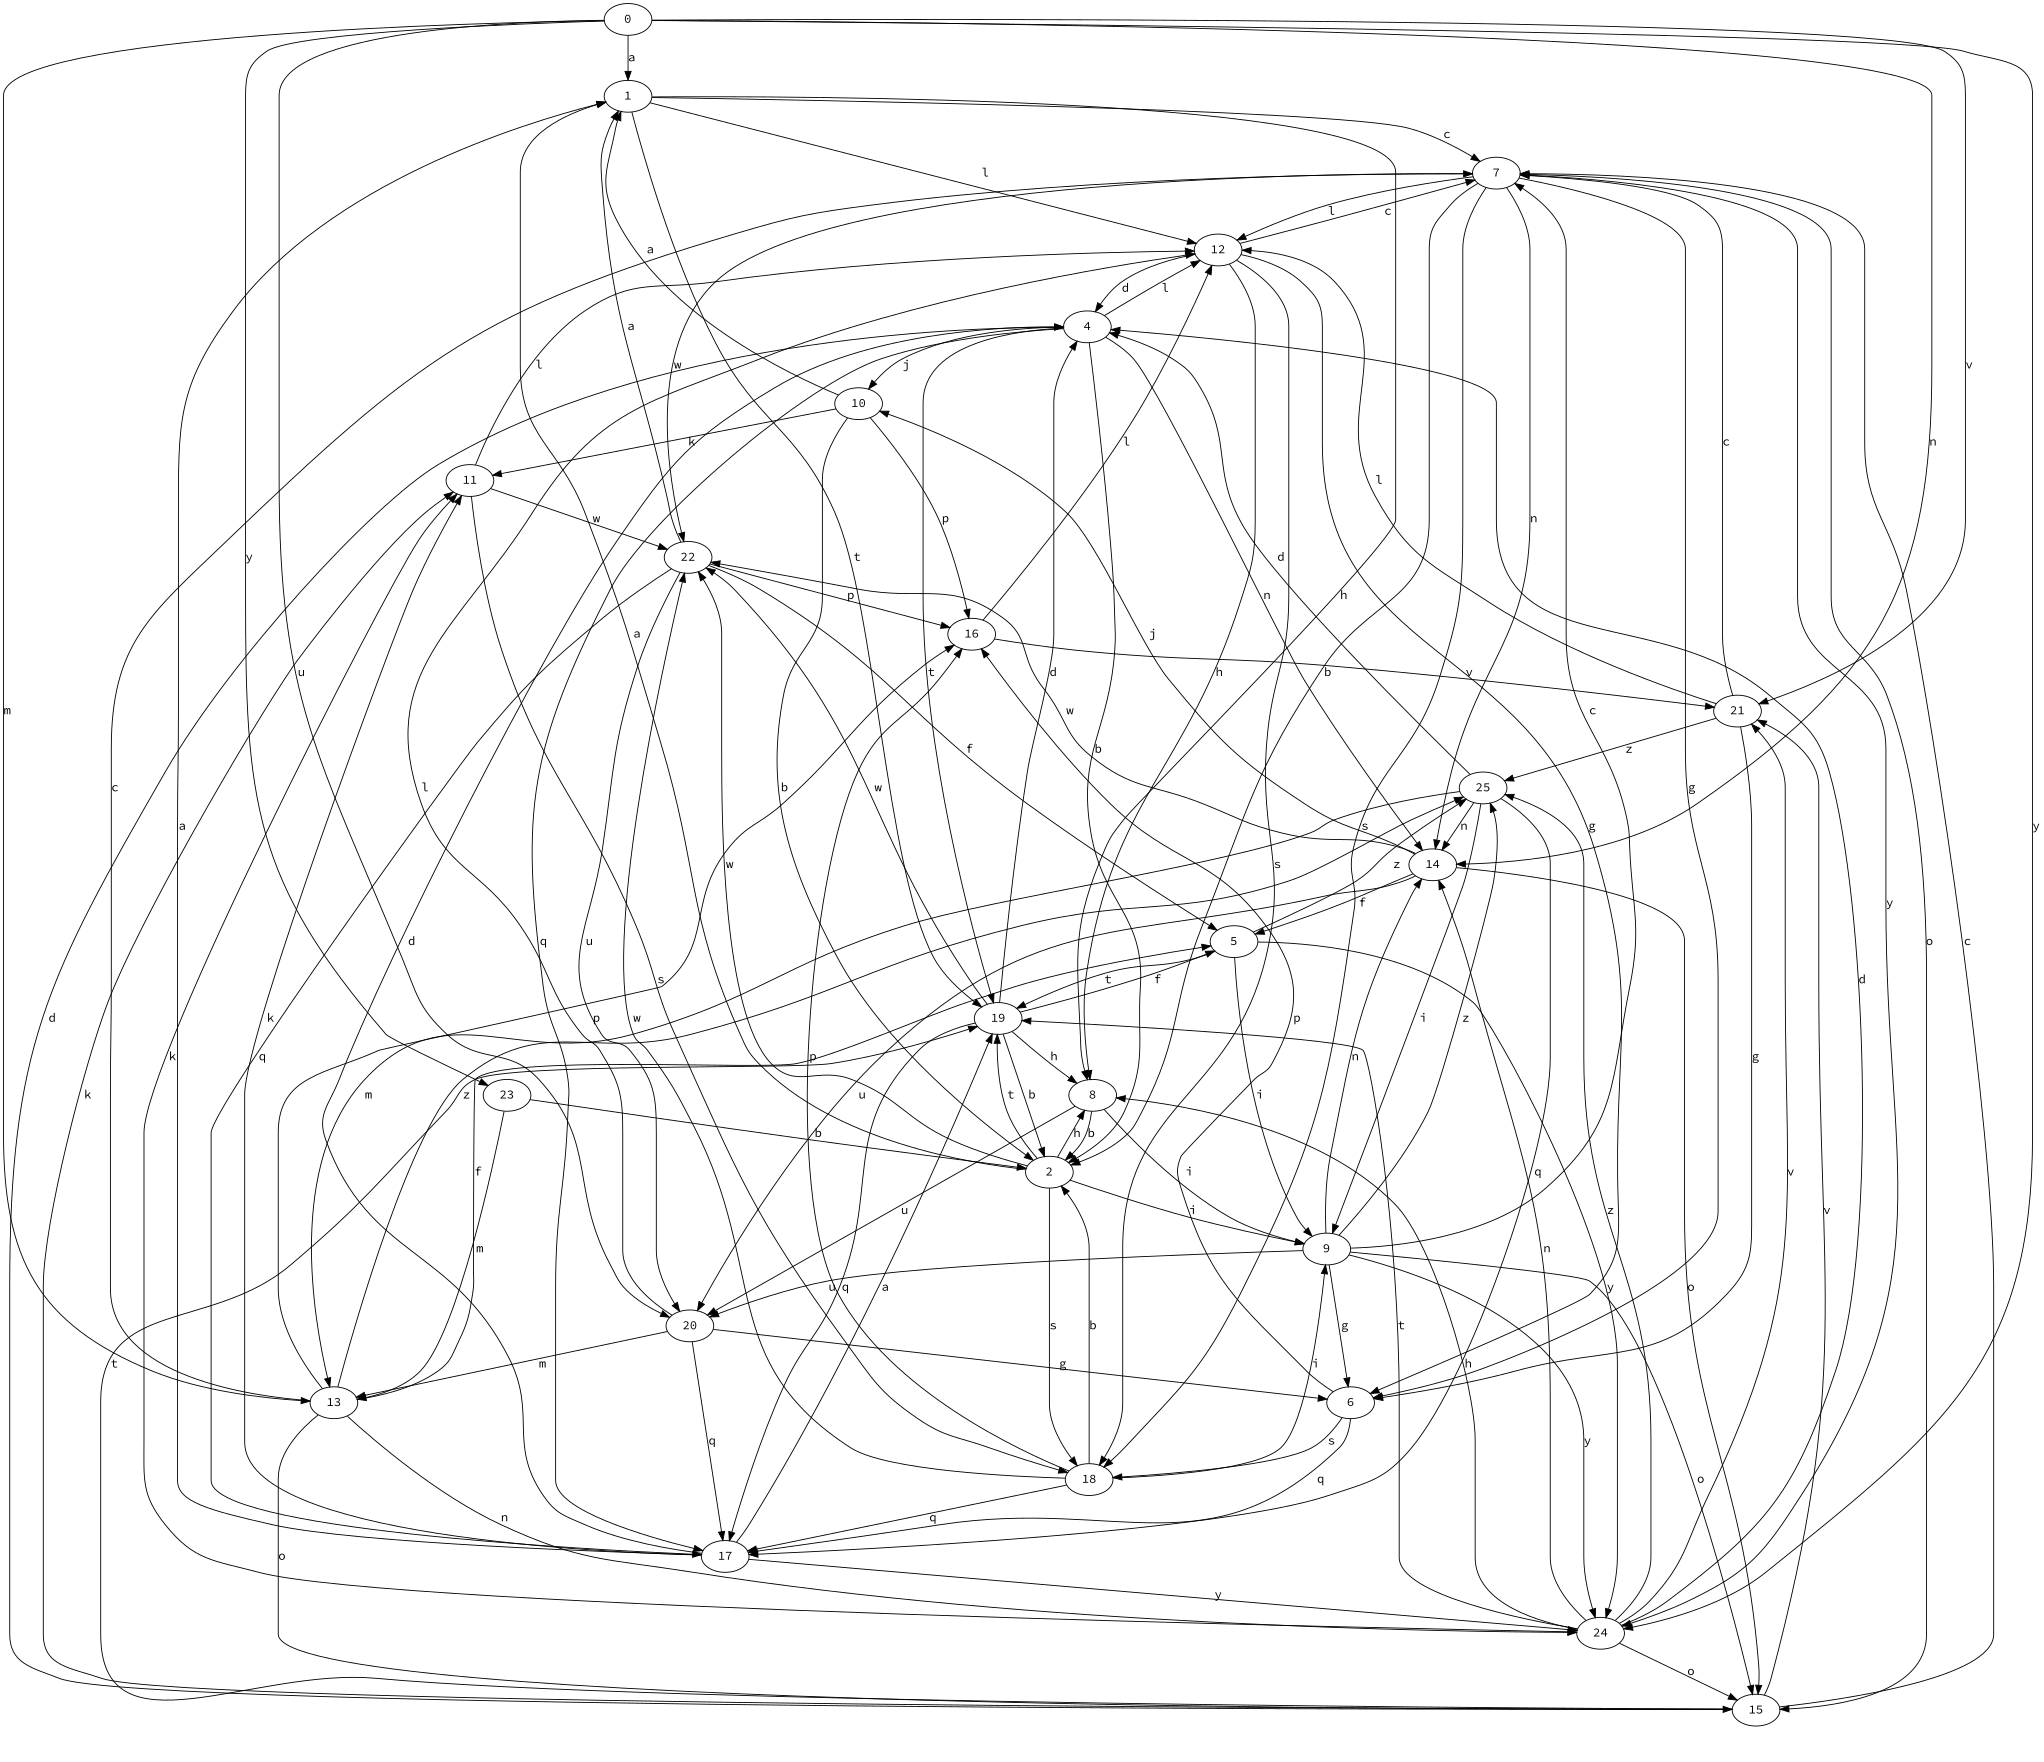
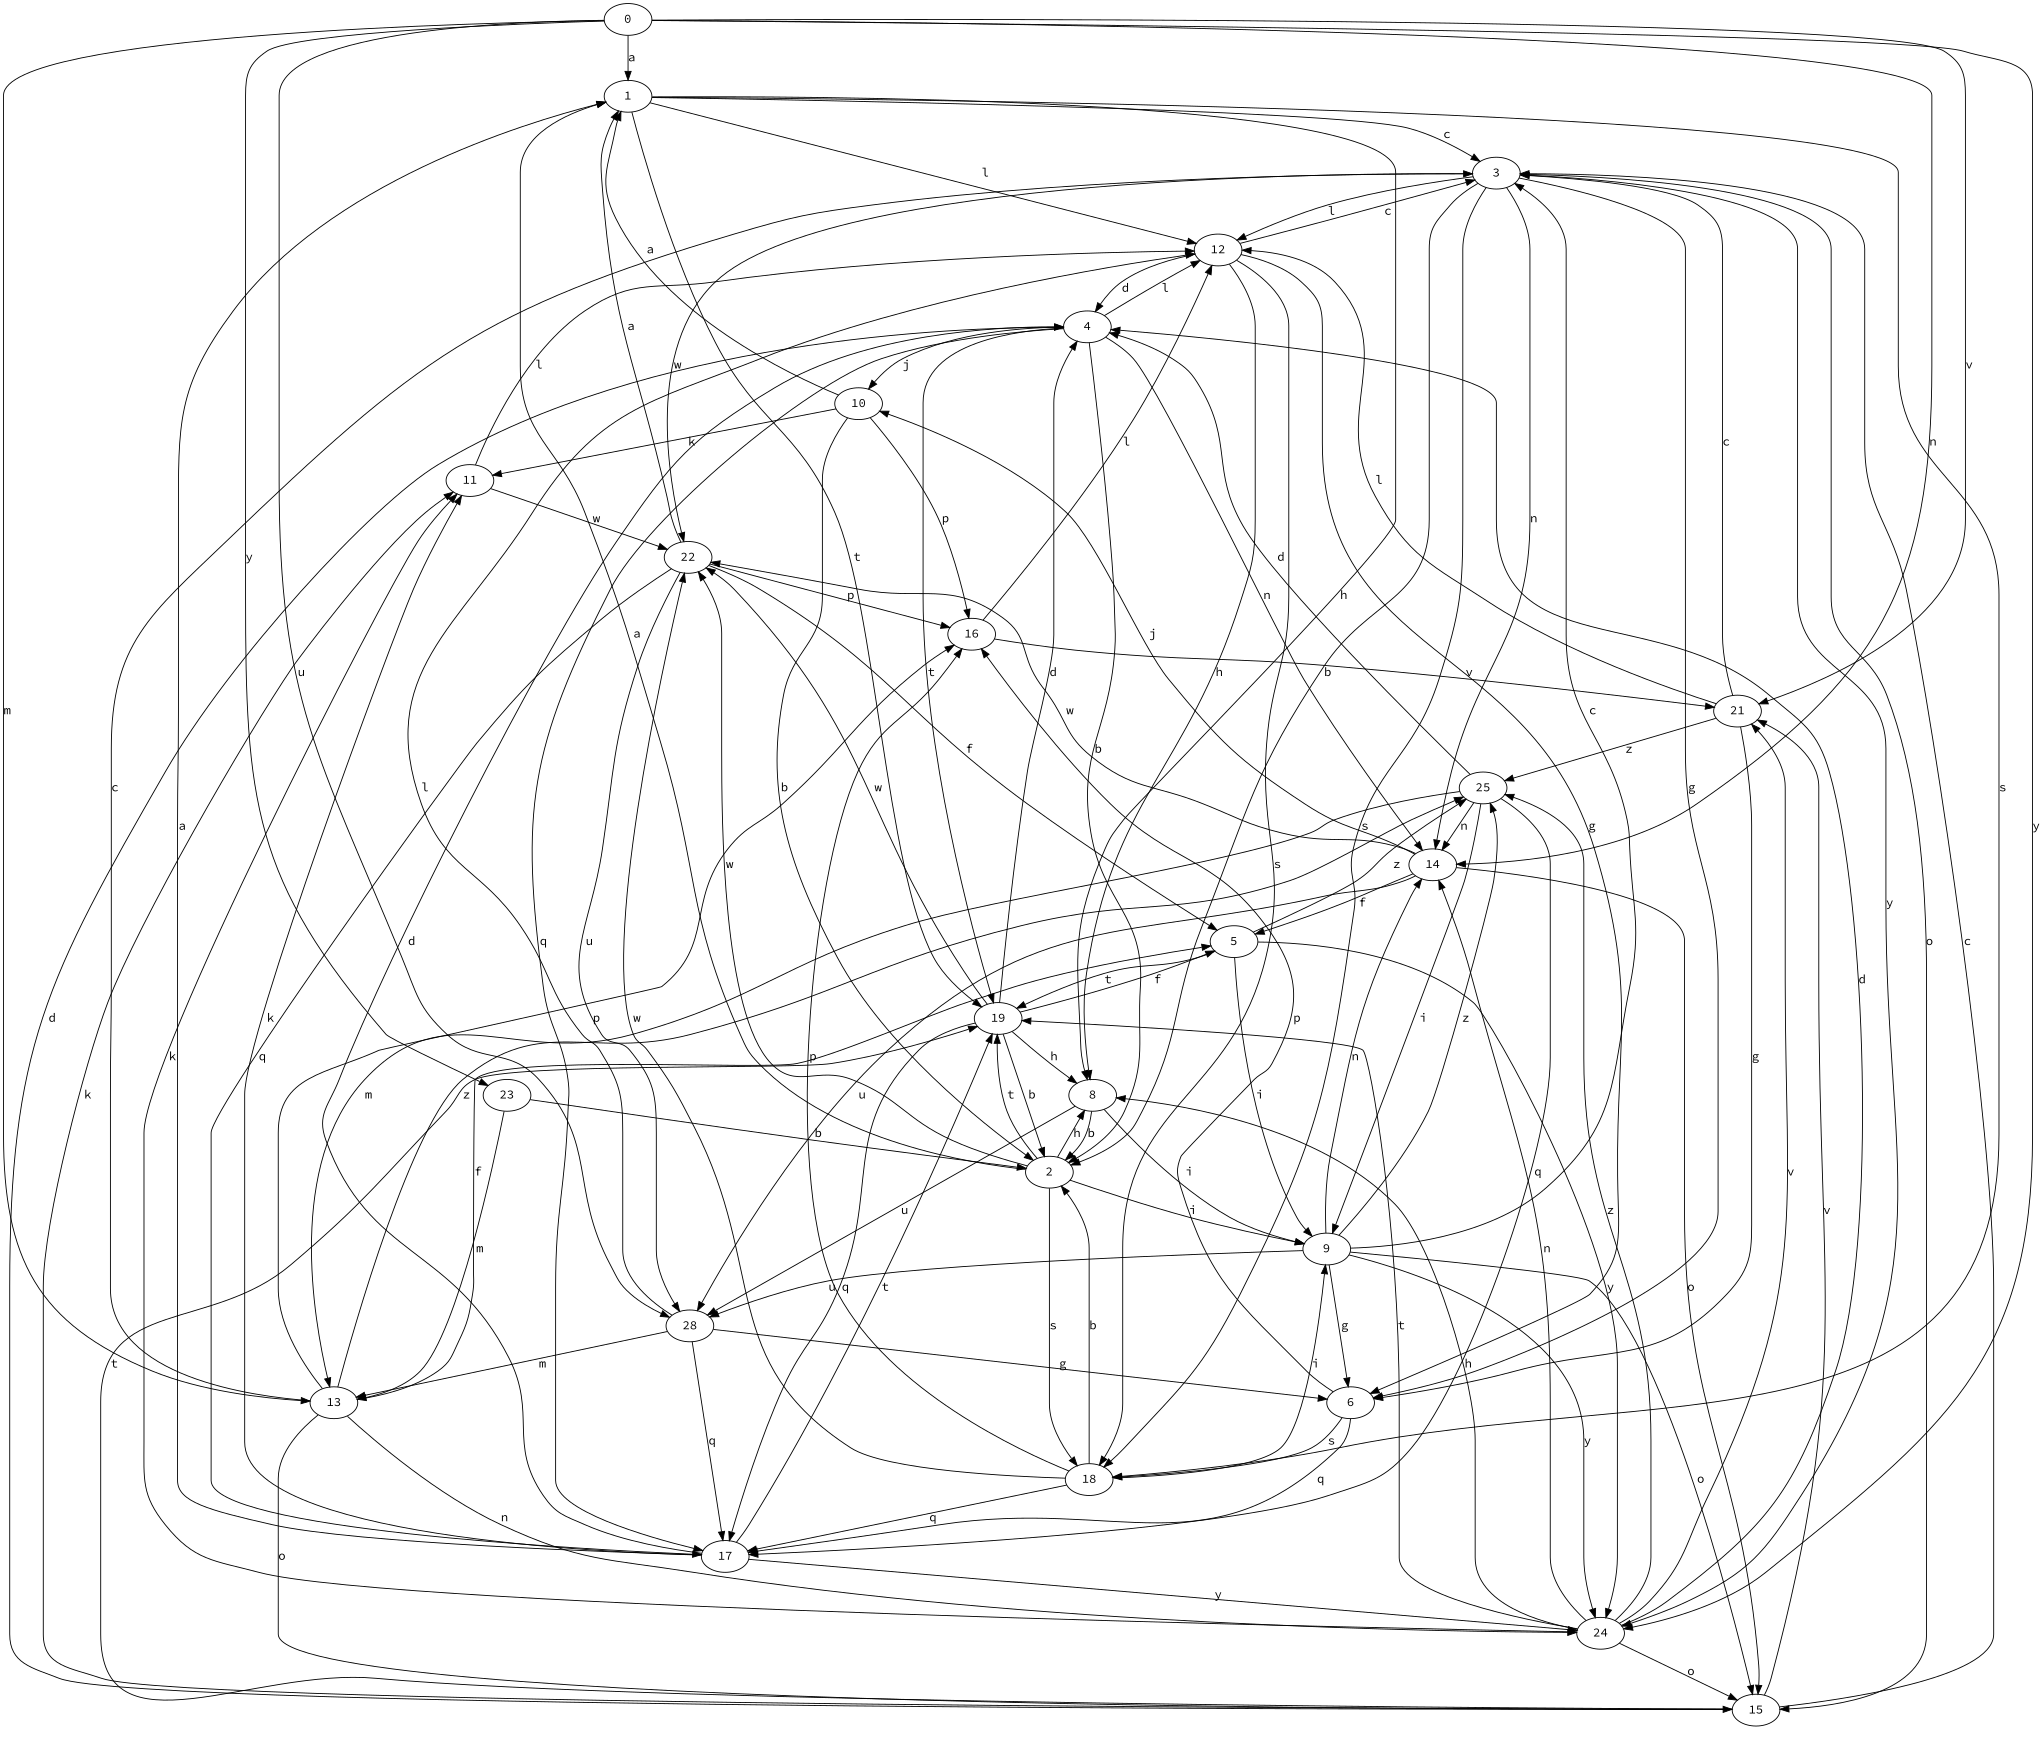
node "7": label "7" -> "3"
edge "11" -> "18": now "1" -> "18"
edge "17" -> "19": label "a" -> "t"
node "20": label "20" -> "28"
